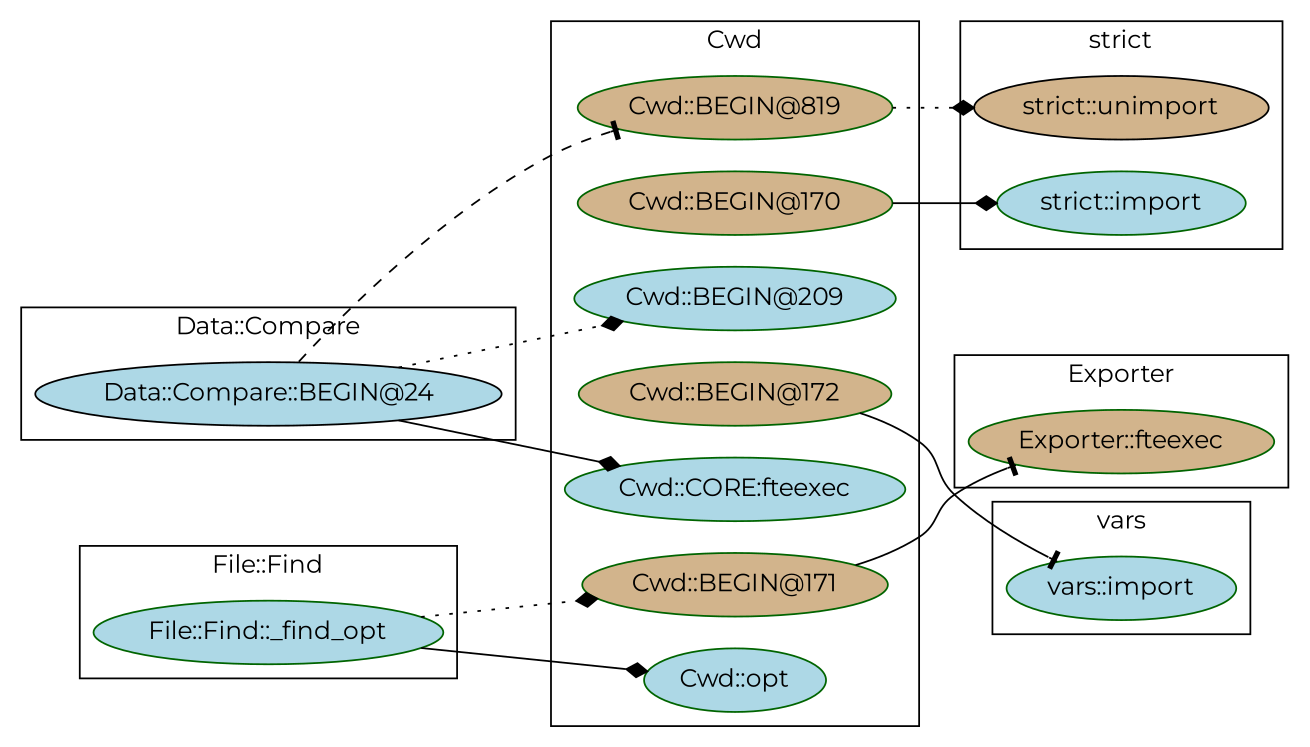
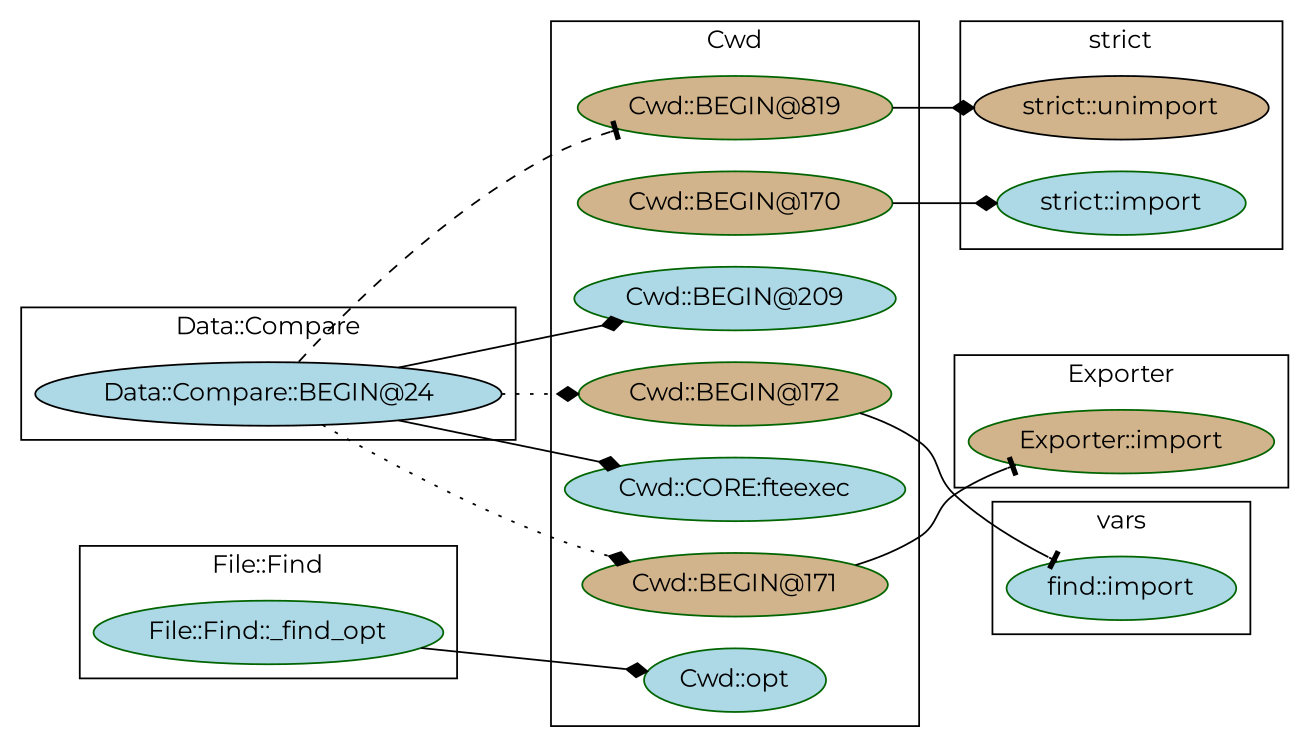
edge "Cwd::BEGIN@819" -> "strict::unimport": style dotted -> solid
edge "Data::Compare::BEGIN@24" -> "Cwd::BEGIN@209": style dotted -> solid
edge "Data::Compare::BEGIN@24" -> "Cwd::BEGIN@172": added
node "Exporter::fteexec": label "Exporter::fteexec" -> "Exporter::import"
node "vars::import": label "vars::import" -> "find::import"
edge "File::Find::_find_opt" -> "Cwd::BEGIN@171": now "Data::Compare::BEGIN@24" -> "Cwd::BEGIN@171"
